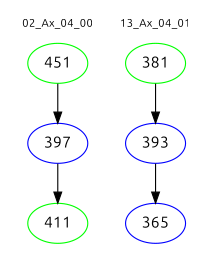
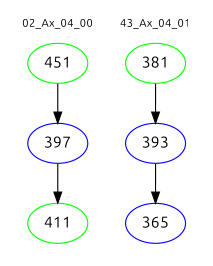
cluster "13_Ax_04_01": label "13_Ax_04_01" -> "43_Ax_04_01"
